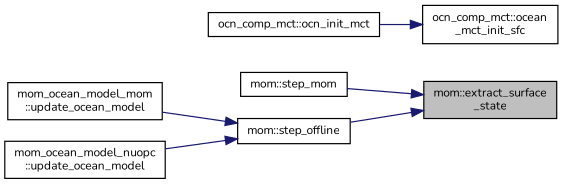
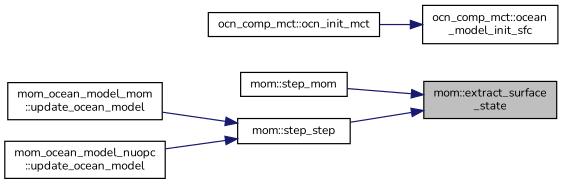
node "ocn_comp_mct::ocean _mct_init_sfc": label "ocn_comp_mct::ocean _mct_init_sfc" -> "ocn_comp_mct::ocean _model_init_sfc"
node "mom::step_offline": label "mom::step_offline" -> "mom::step_step"
